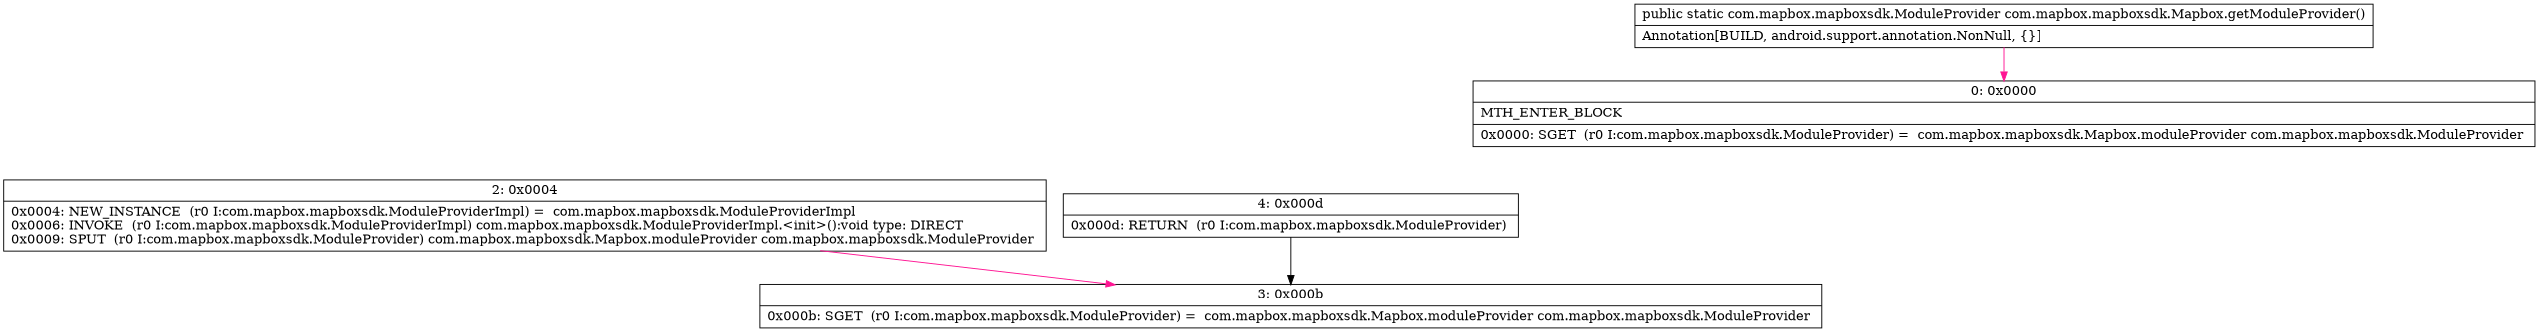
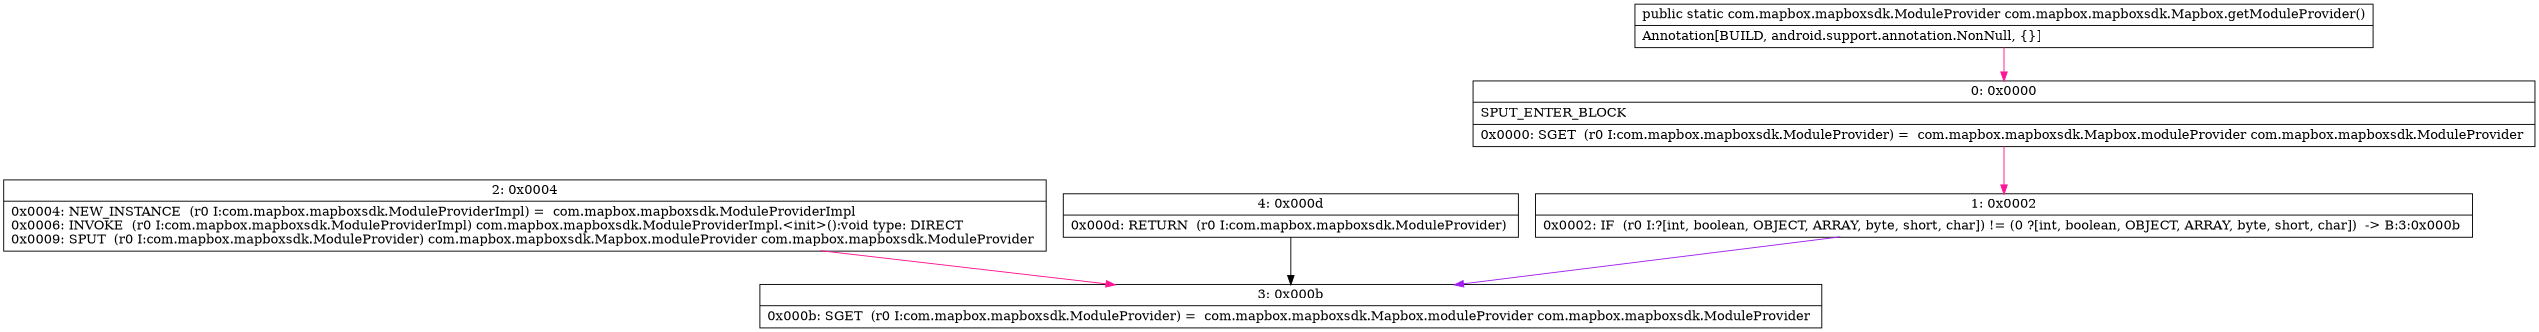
node "0: 0x0000": text "MTH_ENTER_BLOCK" -> "SPUT_ENTER_BLOCK"
node "1: 0x0002": added
